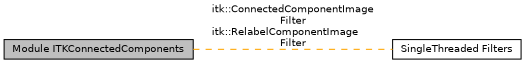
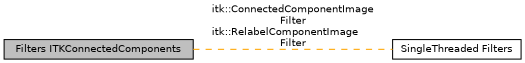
node "Module ITKConnectedComponents": label "Module ITKConnectedComponents" -> "Filters ITKConnectedComponents"
